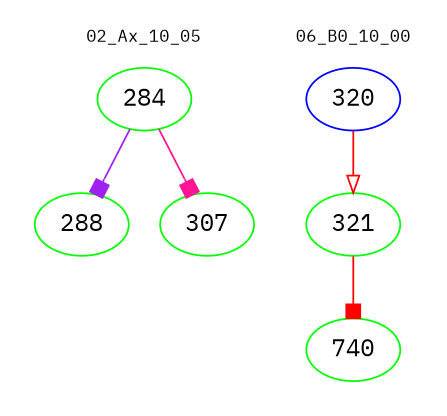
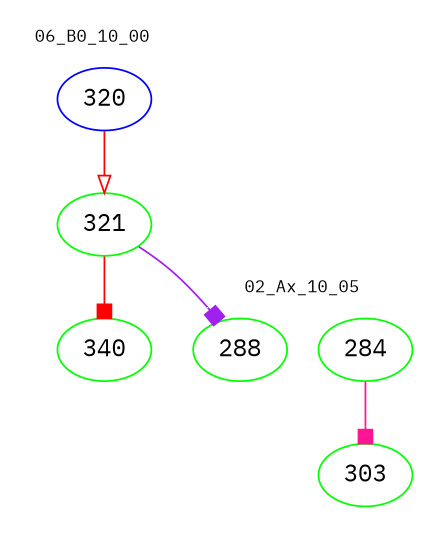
edge "284" -> "288": now "321" -> "288"
node "307": label "307" -> "303"
node "740": label "740" -> "340"
